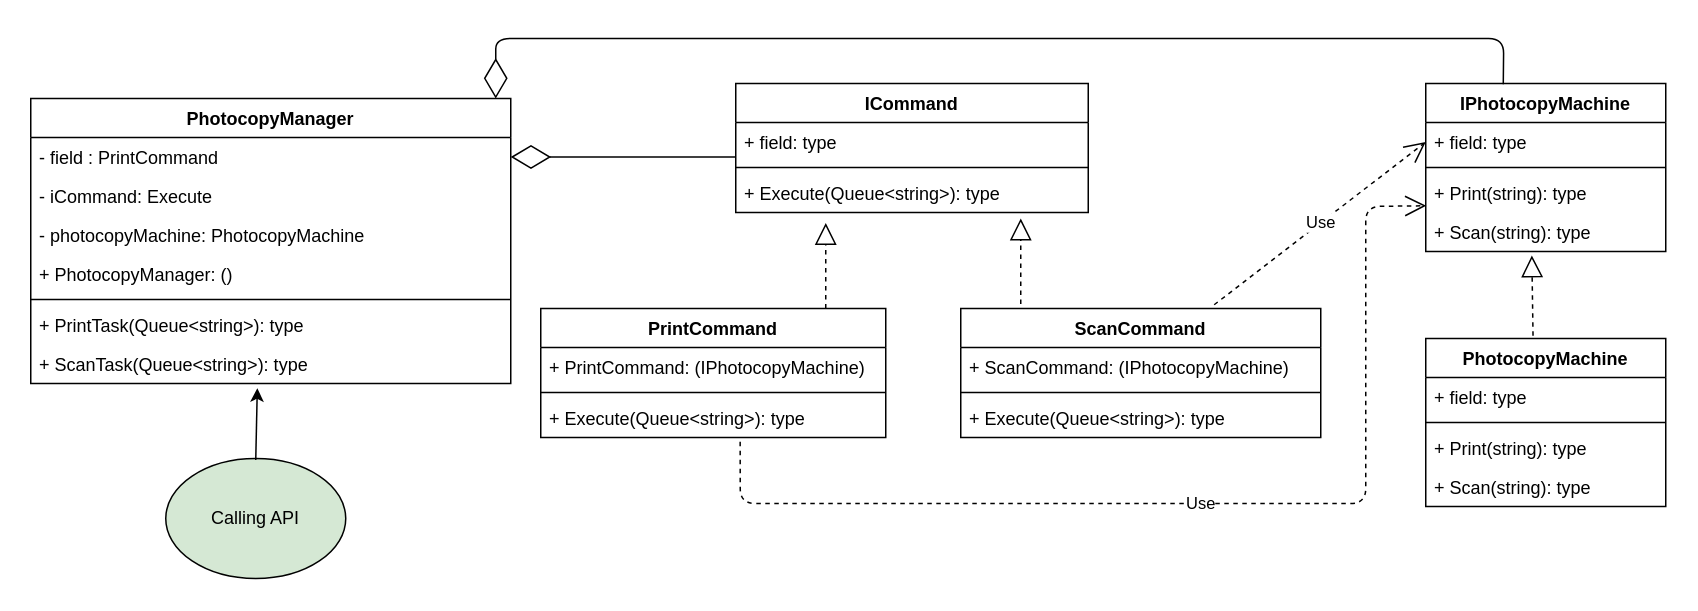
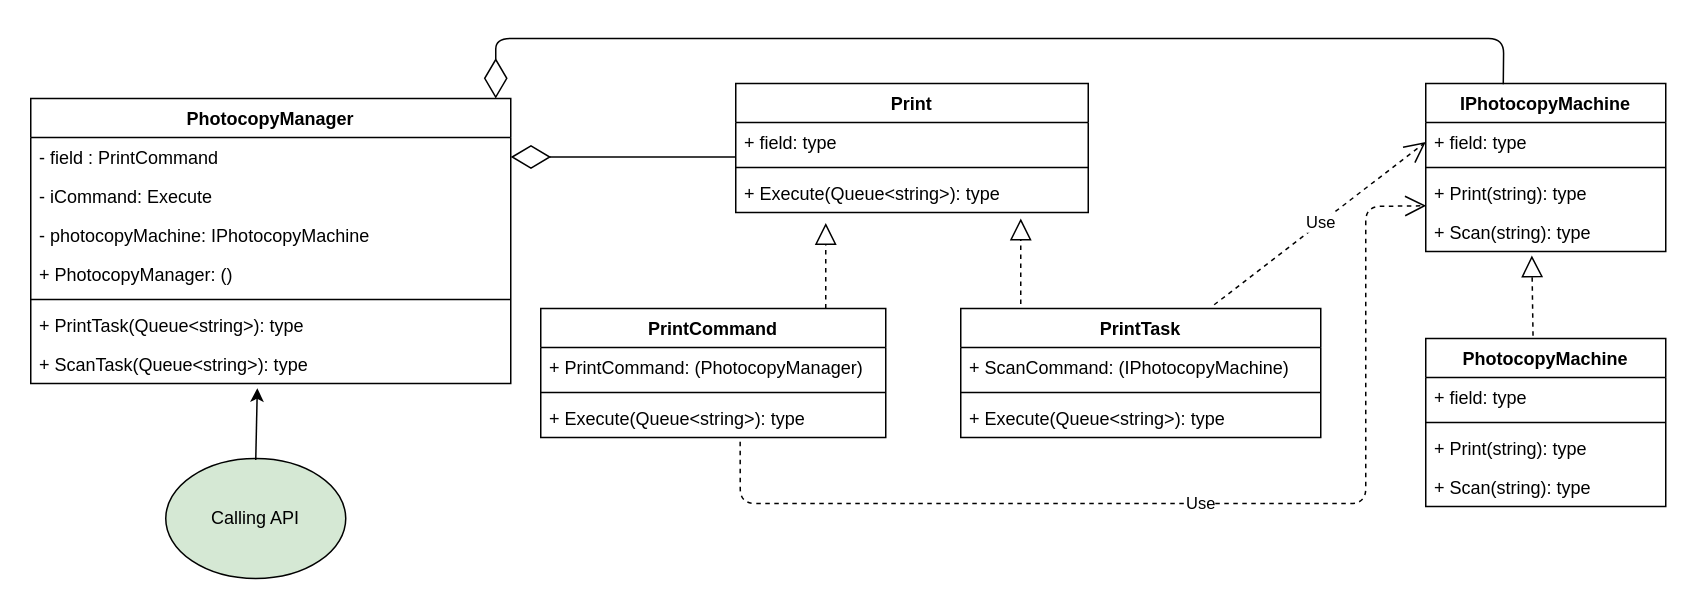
node "ICommand": label "ICommand" -> "Print"
node "- photocopyMachine: PhotocopyMachine": label "- photocopyMachine: PhotocopyMachine" -> "- photocopyMachine: IPhotocopyMachine"
node "ScanCommand": label "ScanCommand" -> "PrintTask"
node "+ PrintCommand: (IPhotocopyMachine)": label "+ PrintCommand: (IPhotocopyMachine)" -> "+ PrintCommand: (PhotocopyManager)"
